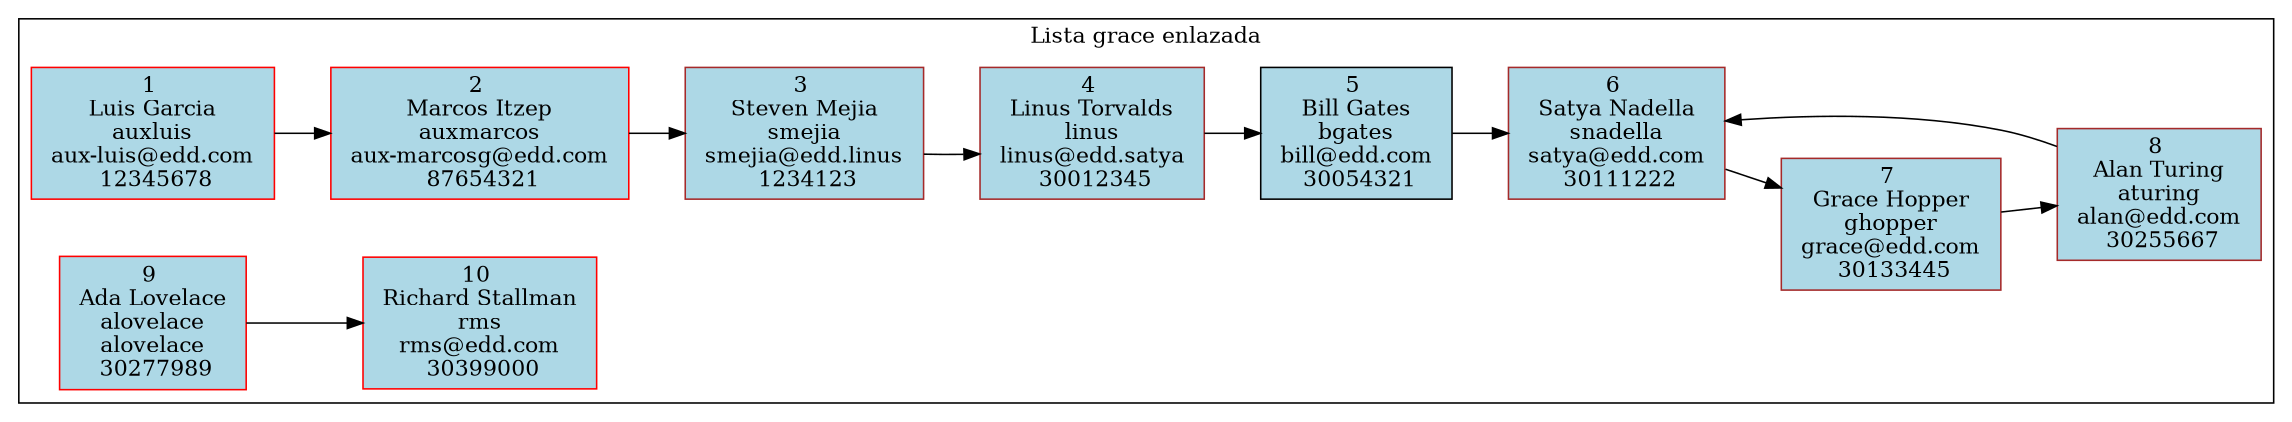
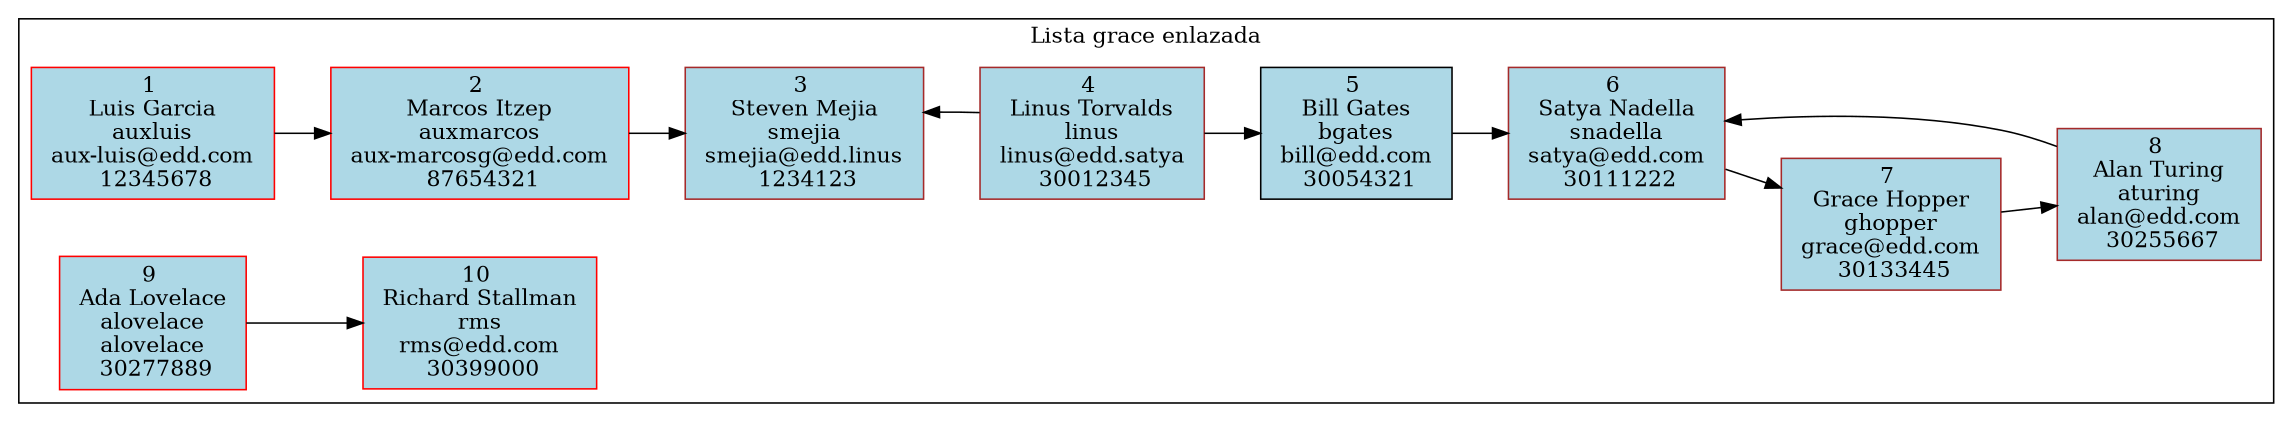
edge "3" -> "4": reversed
node "9": text "30277989" -> "30277889"
